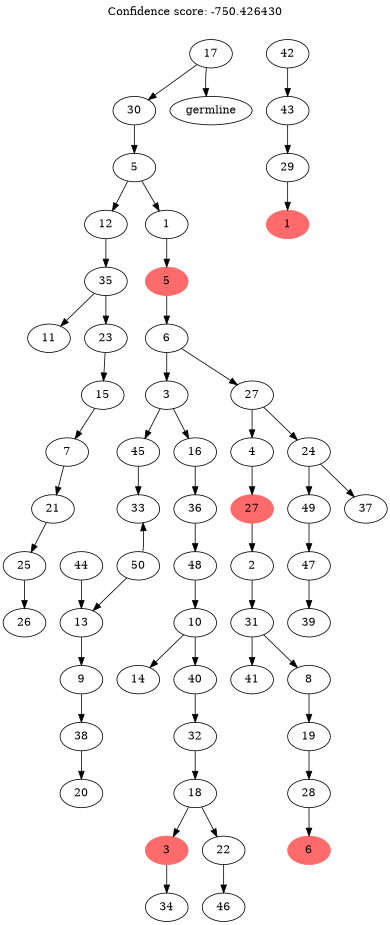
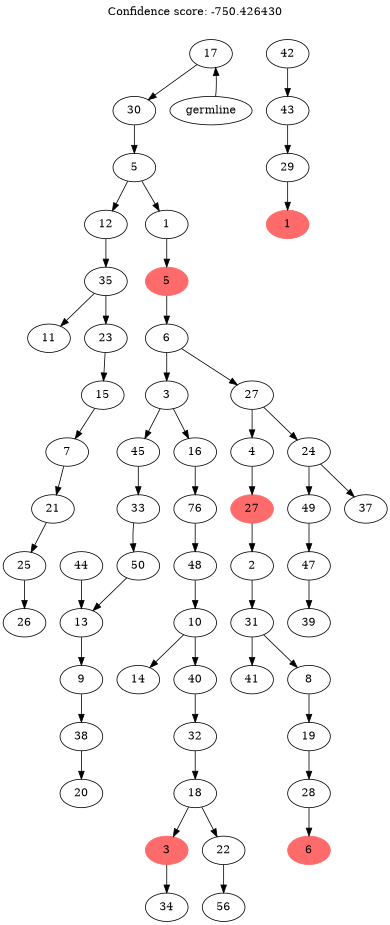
edge "17" -> "germline": reversed
node "36": label "36" -> "76"
edge "50" -> "33": reversed
node "46": label "46" -> "56"
